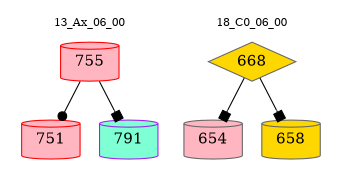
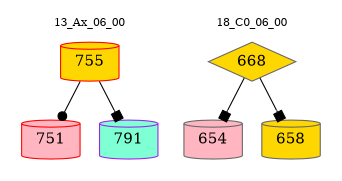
node "755": fillcolor lightpink -> gold
